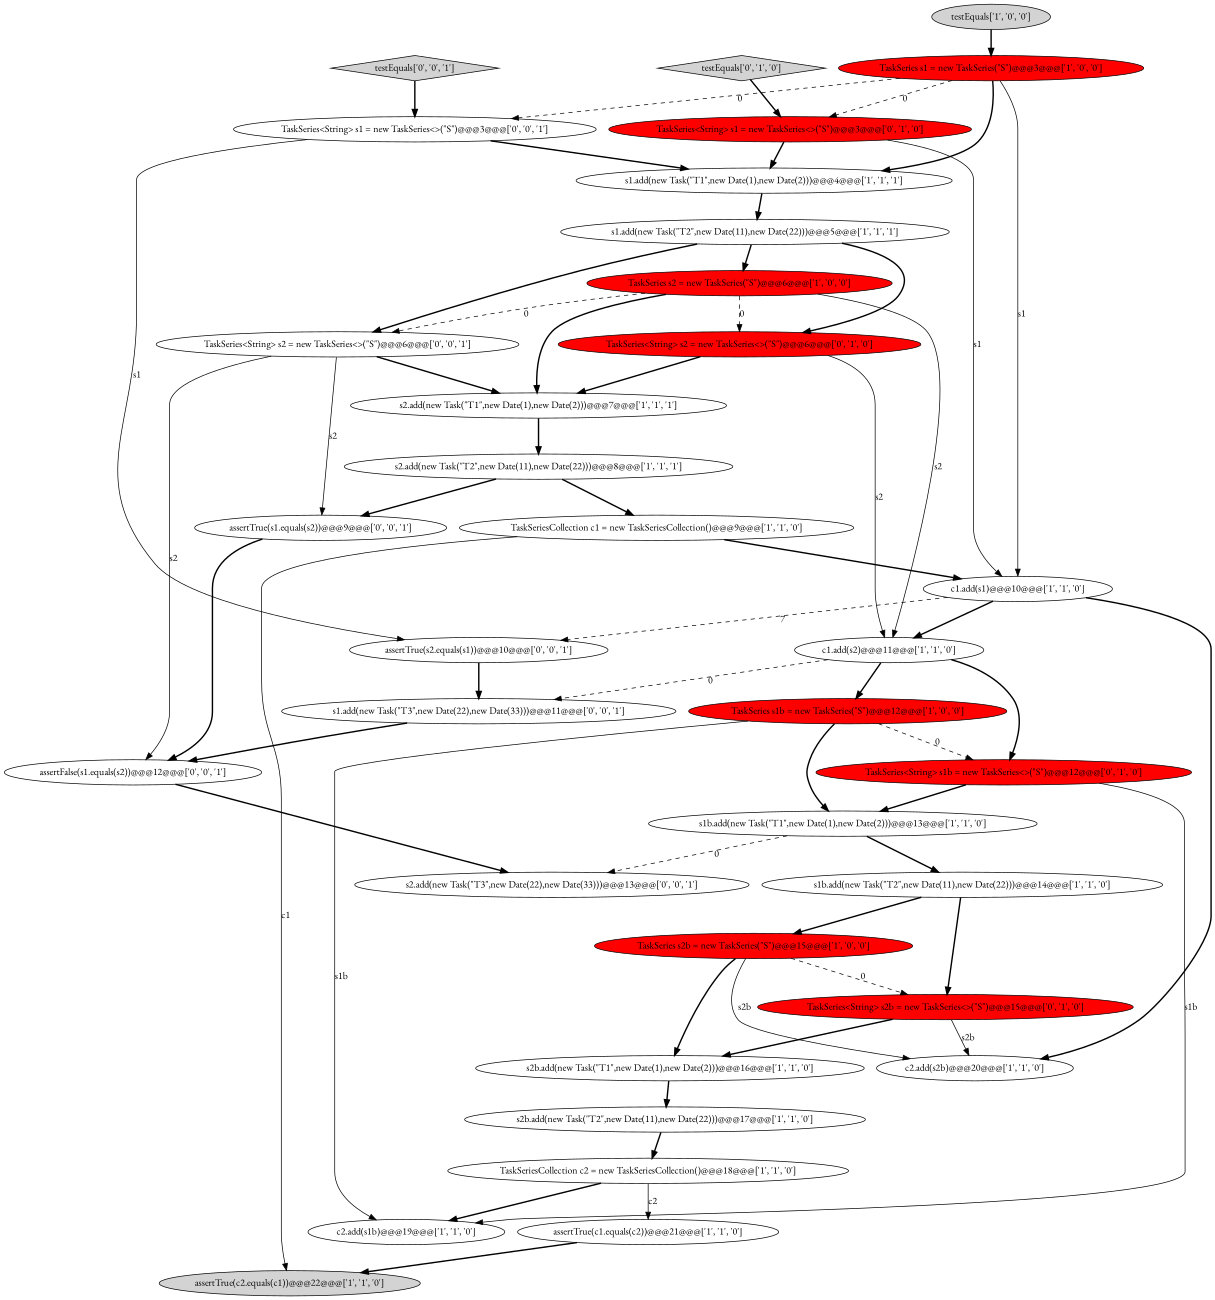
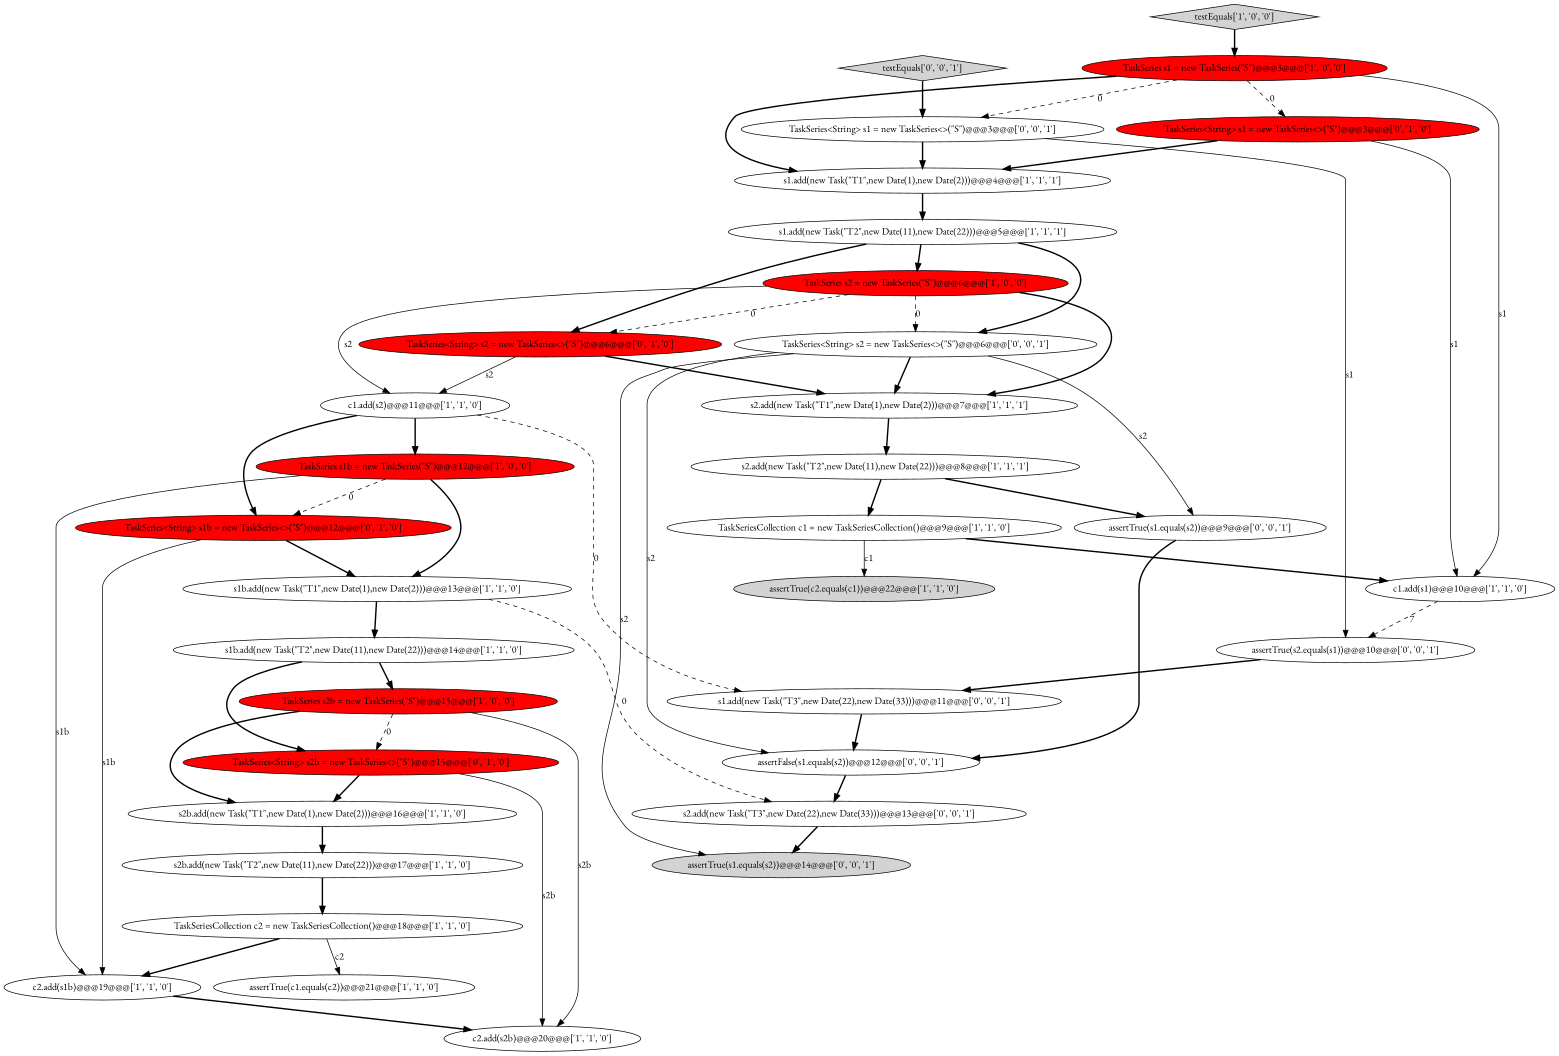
node "testEquals['1', '0', '0']": shape ellipse -> diamond
node "testEquals['0', '1', '0']": removed
edge "c1.add(s1)@@@10@@@['1', '1', '0']" -> "c1.add(s2)@@@11@@@['1', '1', '0']": removed
edge "c1.add(s1)@@@10@@@['1', '1', '0']" -> "c2.add(s2b)@@@20@@@['1', '1', '0']": now "c2.add(s1b)@@@19@@@['1', '1', '0']" -> "c2.add(s2b)@@@20@@@['1', '1', '0']"
node "assertTrue(s1.equals(s2))@@@14@@@['0', '0', '1']": added
edge "assertTrue(c1.equals(c2))@@@21@@@['1', '1', '0']" -> "assertTrue(c2.equals(c1))@@@22@@@['1', '1', '0']": removed
